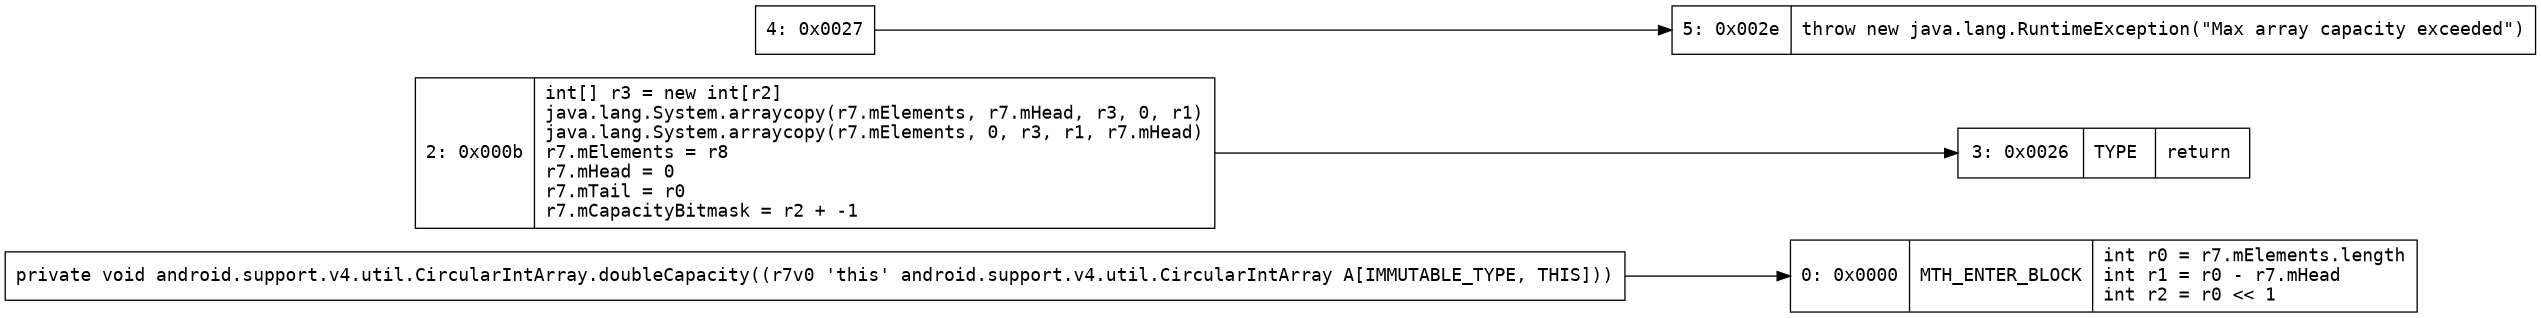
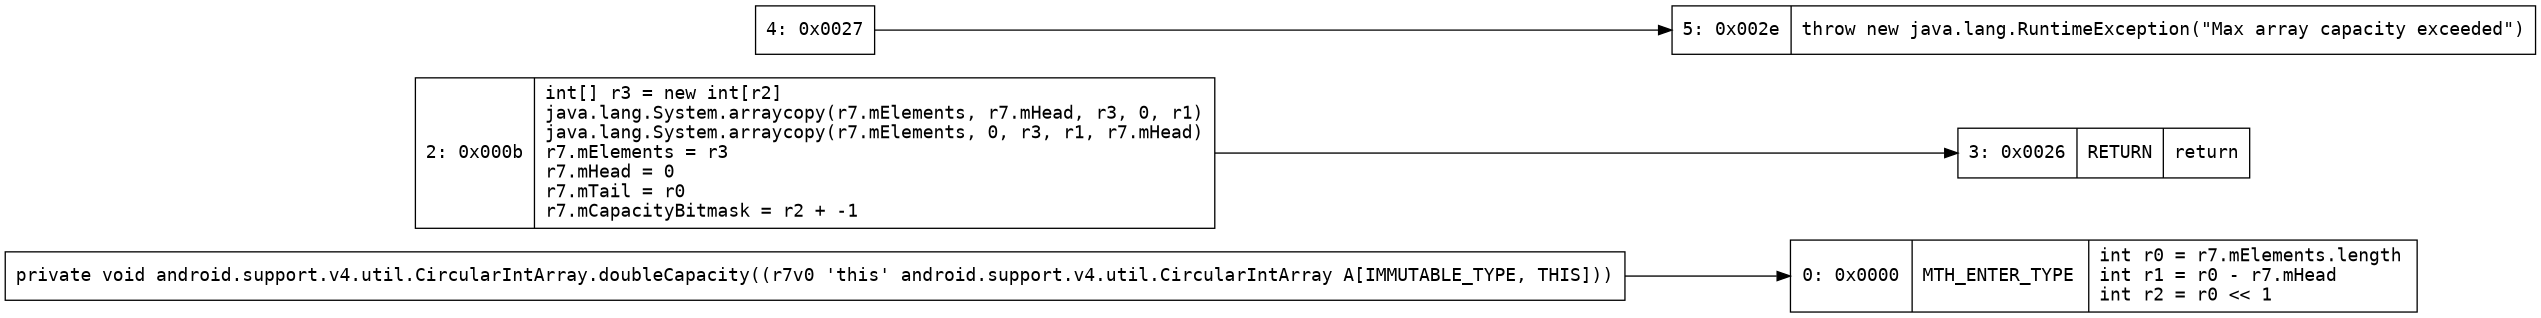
node "2: 0x000b": text "r7.mElements = r8" -> "r7.mElements = r3"
node "3: 0x0026": text "TYPE" -> "RETURN"
node "0: 0x0000": text "MTH_ENTER_BLOCK" -> "MTH_ENTER_TYPE"
